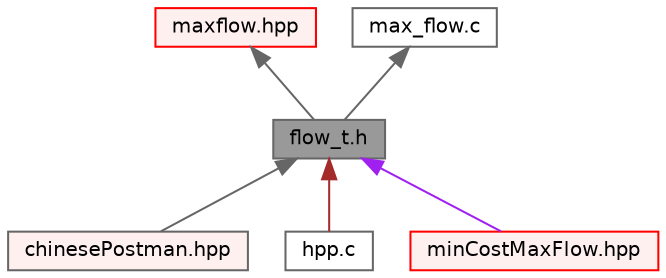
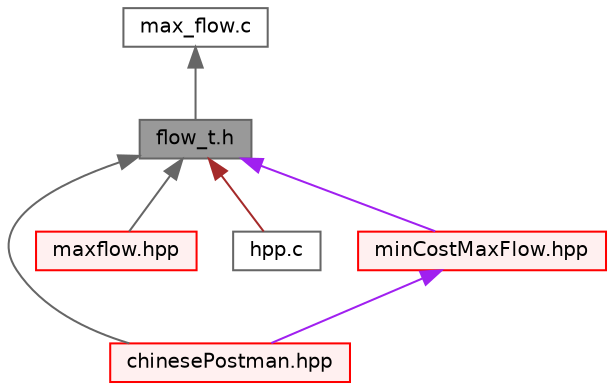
edge "flow_t.h" -> "maxflow.hpp": reversed
node "chinesePostman.hpp": color grey40 -> red
edge "chinesePostman.hpp" -> "minCostMaxFlow.hpp": added
